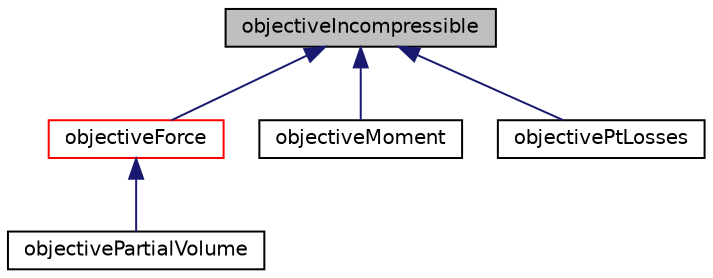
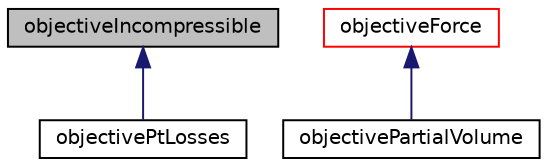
edge "objectiveForce" -> "objectiveIncompressible": removed
node "objectiveMoment": removed
